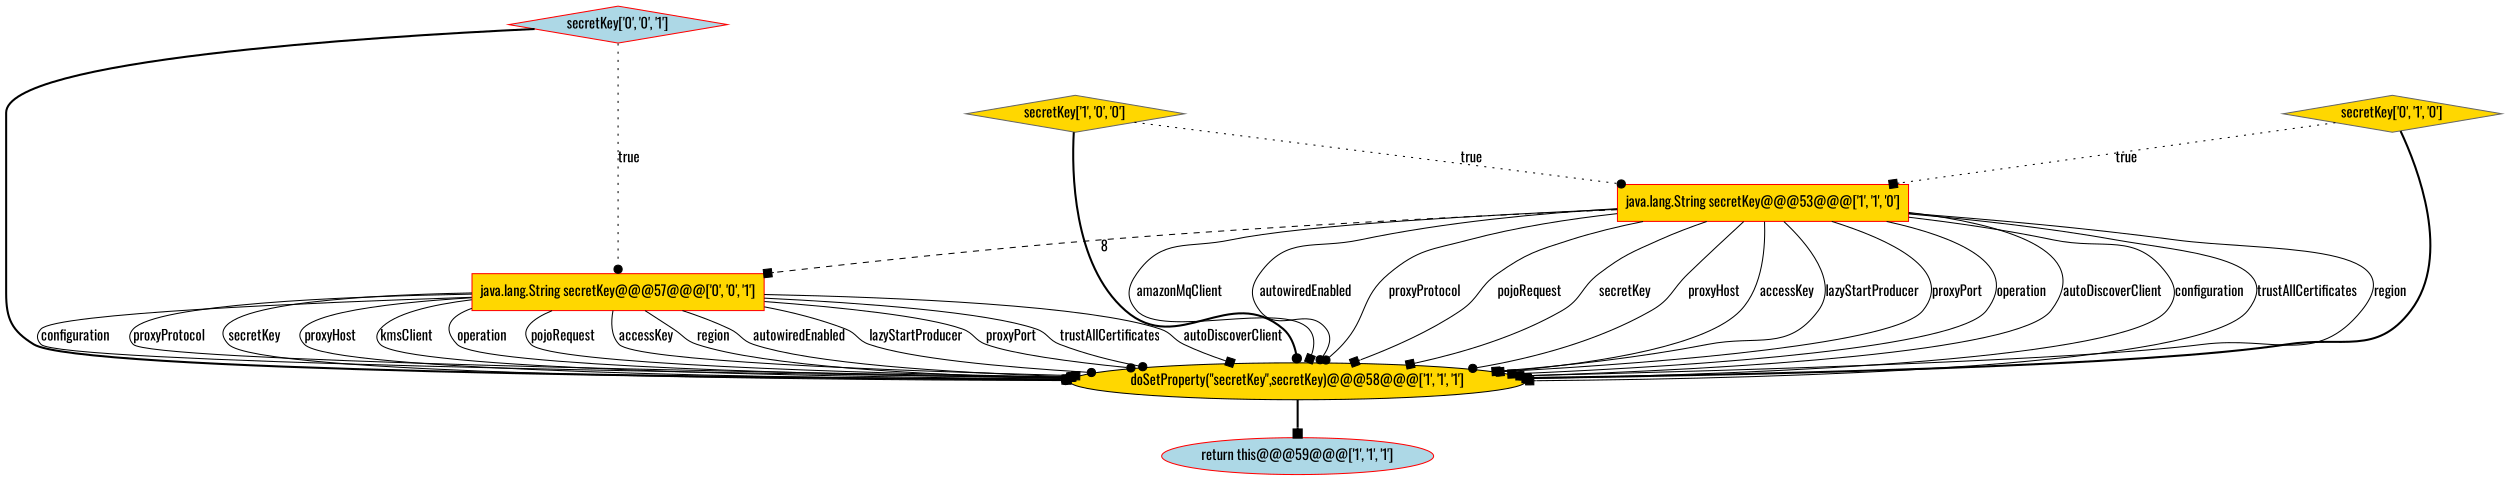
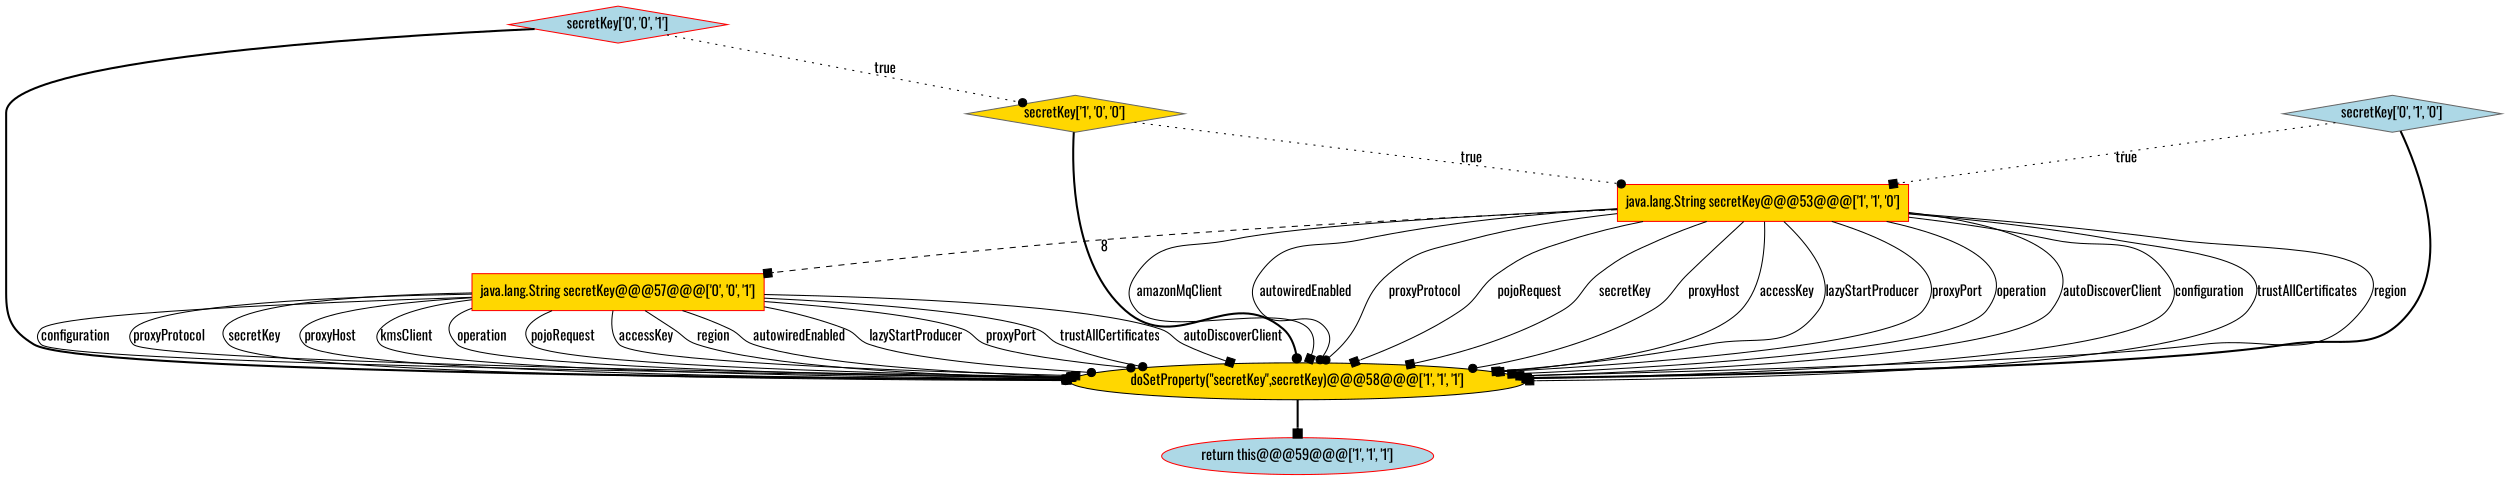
node "secretKey['0', '1', '0']": fillcolor gold -> lightblue
edge "secretKey['0', '0', '1']" -> "java.lang.String secretKey@@@57@@@['0', '0', '1']": now "secretKey['0', '0', '1']" -> "secretKey['1', '0', '0']"
